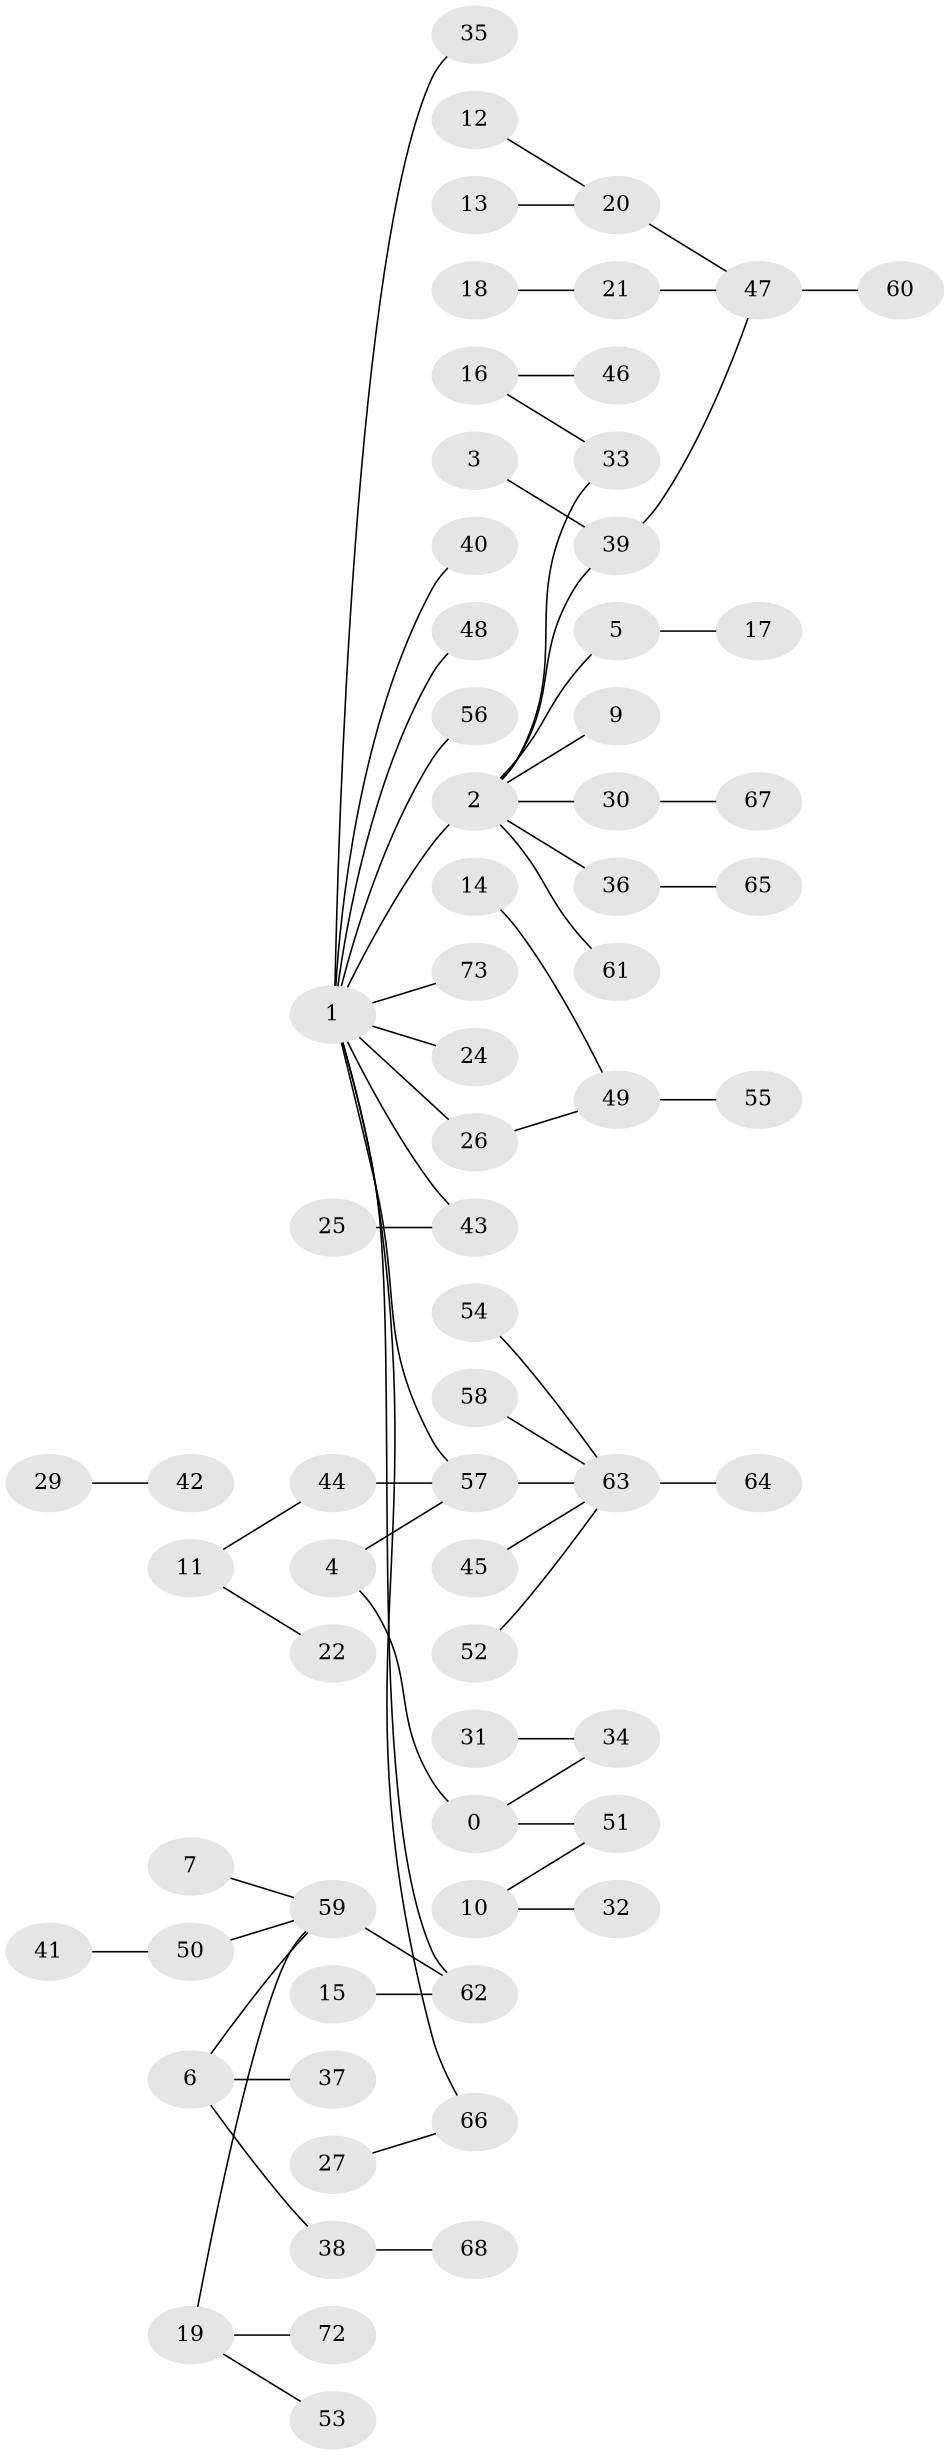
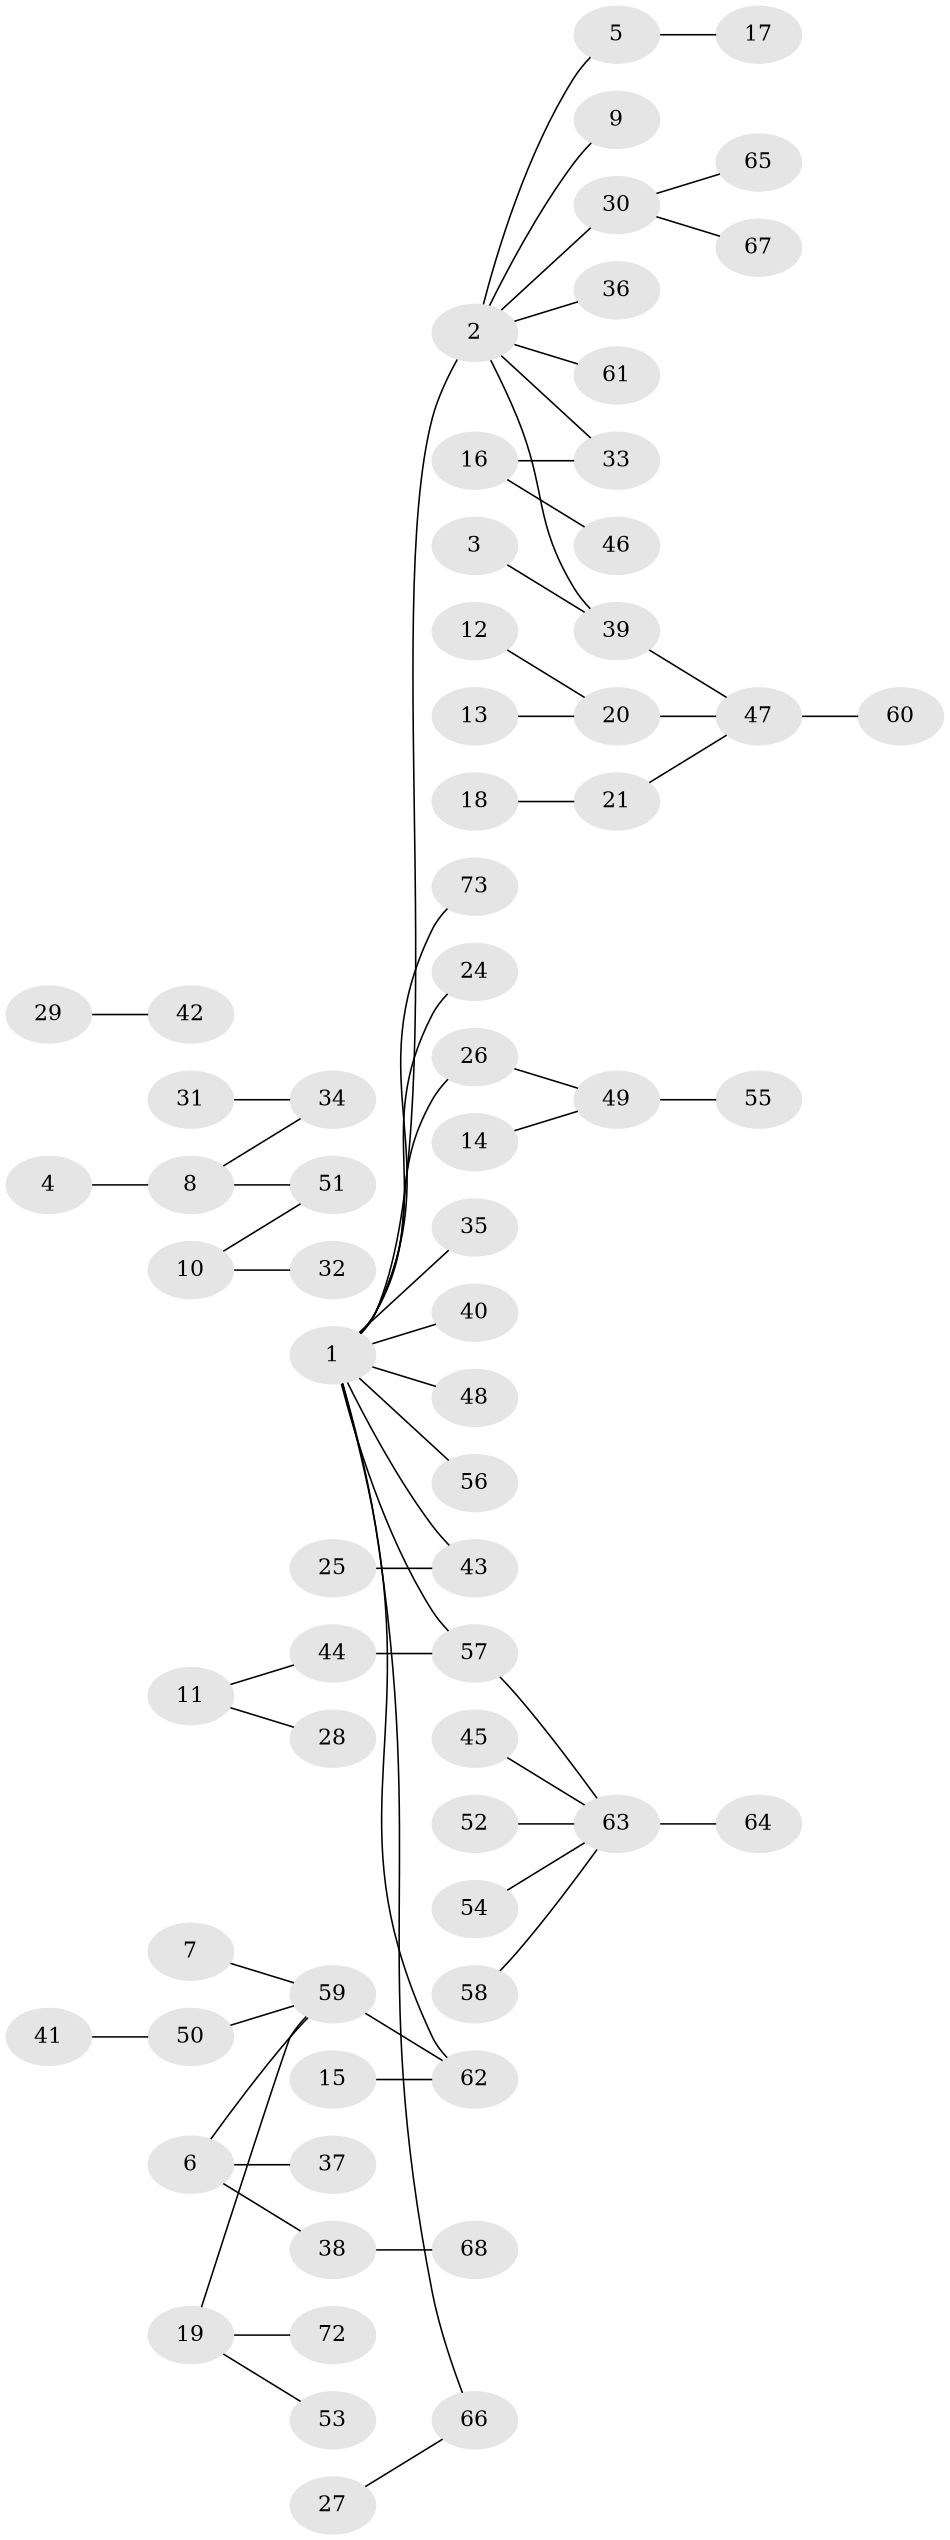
edge "36" -- "65": now "30" -- "65"
edge "57" -- "4": removed
node "22": label "22" -> "28"
node "0": label "0" -> "8"
